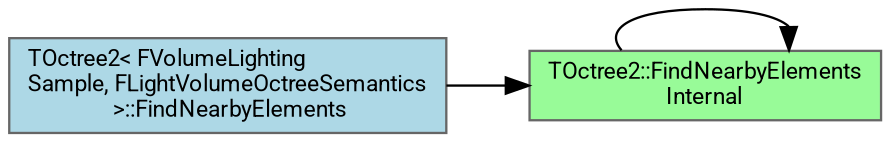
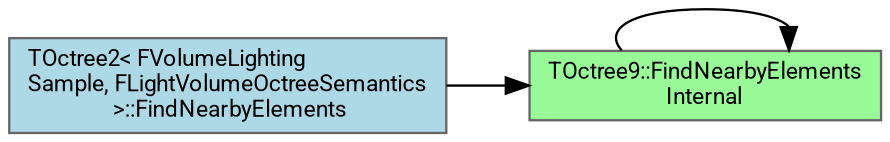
node "TOctree2::FindNearbyElements Internal": label "TOctree2::FindNearbyElements Internal" -> "TOctree9::FindNearbyElements Internal"
